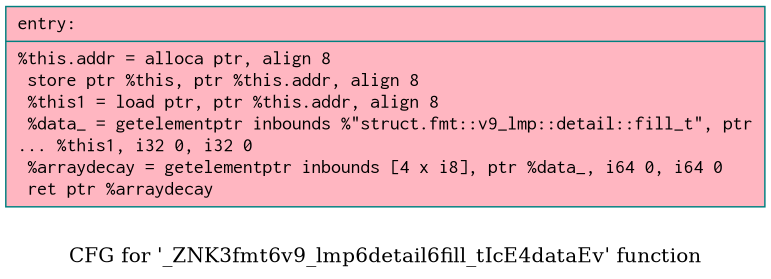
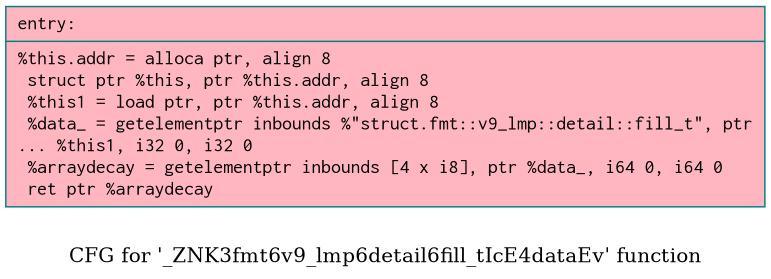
node "entry:": text "store ptr %this, ptr %this.addr, align 8" -> "struct ptr %this, ptr %this.addr, align 8"
